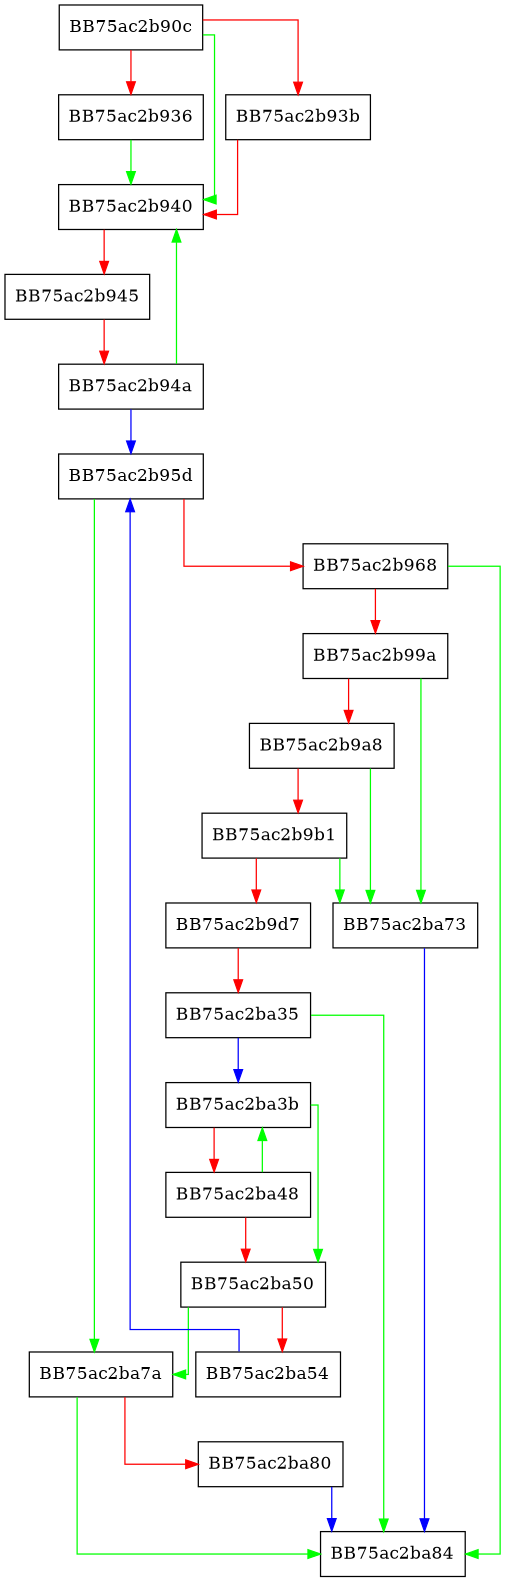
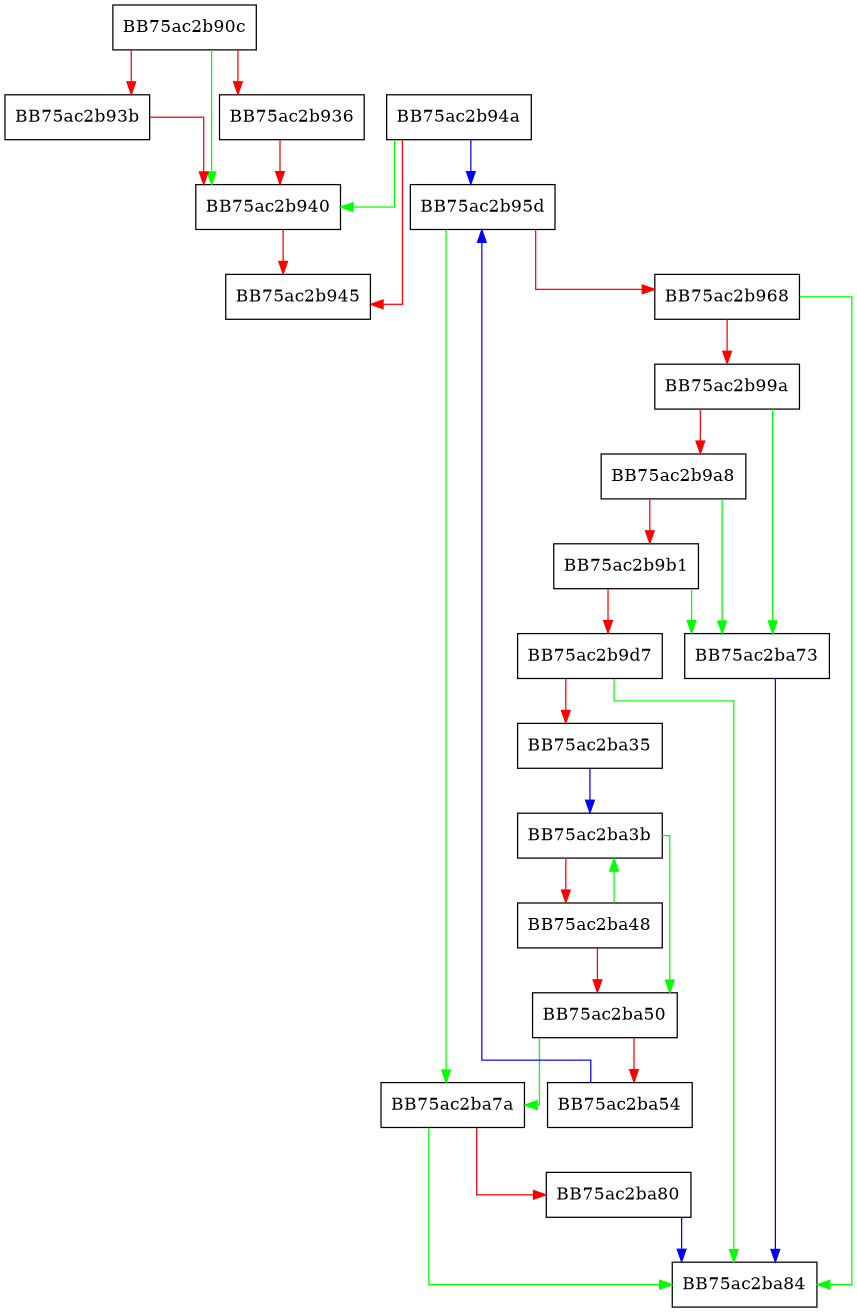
edge "BB75ac2b936" -> "BB75ac2b940": color green -> red
edge "BB75ac2b945" -> "BB75ac2b94a": reversed
edge "BB75ac2ba35" -> "BB75ac2ba84": now "BB75ac2b9d7" -> "BB75ac2ba84"
